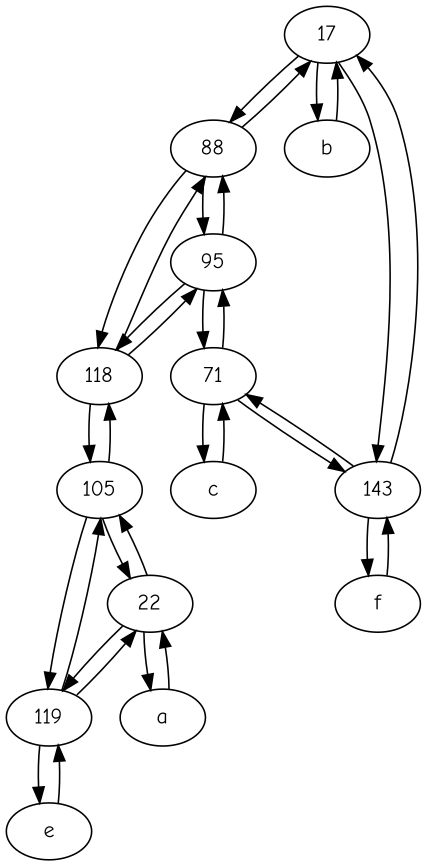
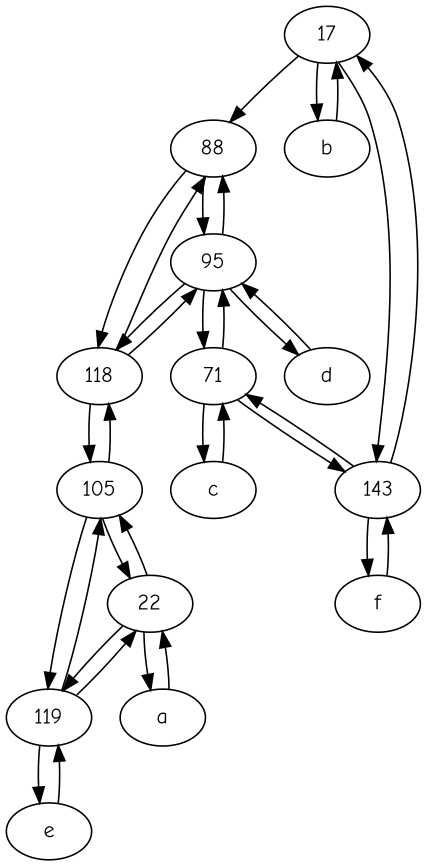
edge "88" -> "17": removed
node "d": added
